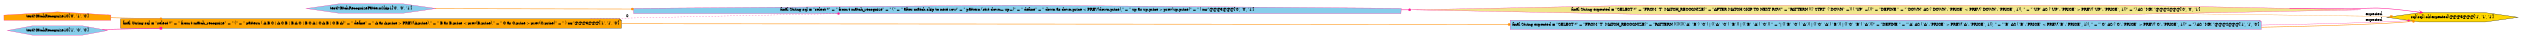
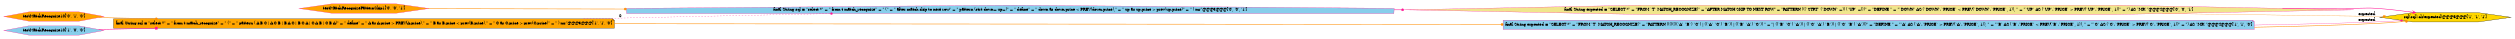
node "testMatchRecognizePatternSkip1['0', '0', '1']": fillcolor skyblue -> orange
node "testMatchRecognize10['0', '1', '0']": shape house -> hexagon
